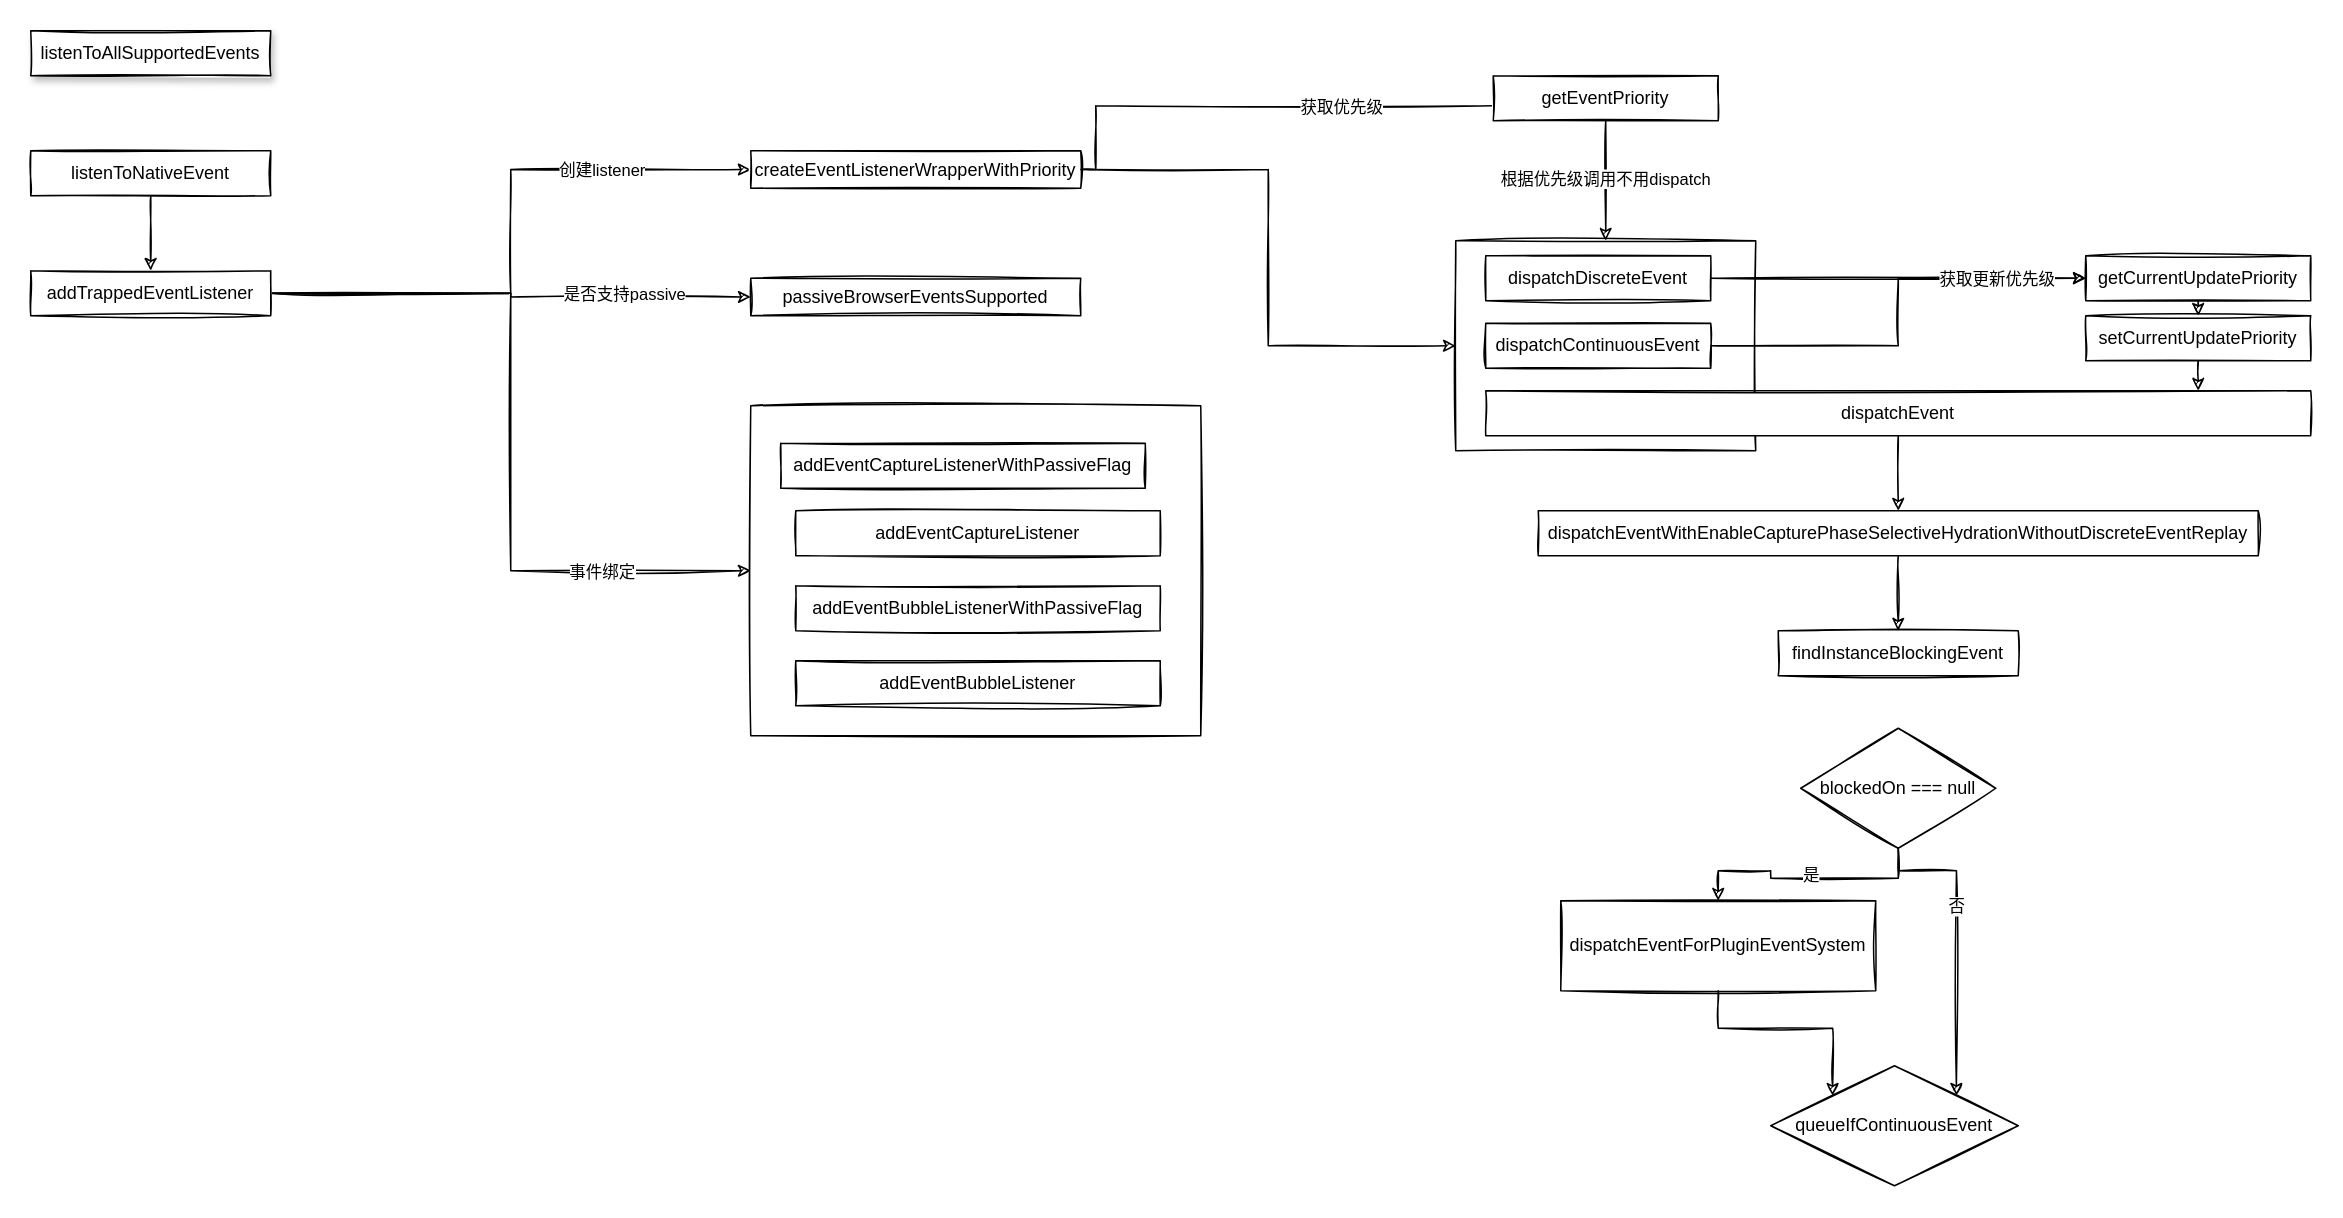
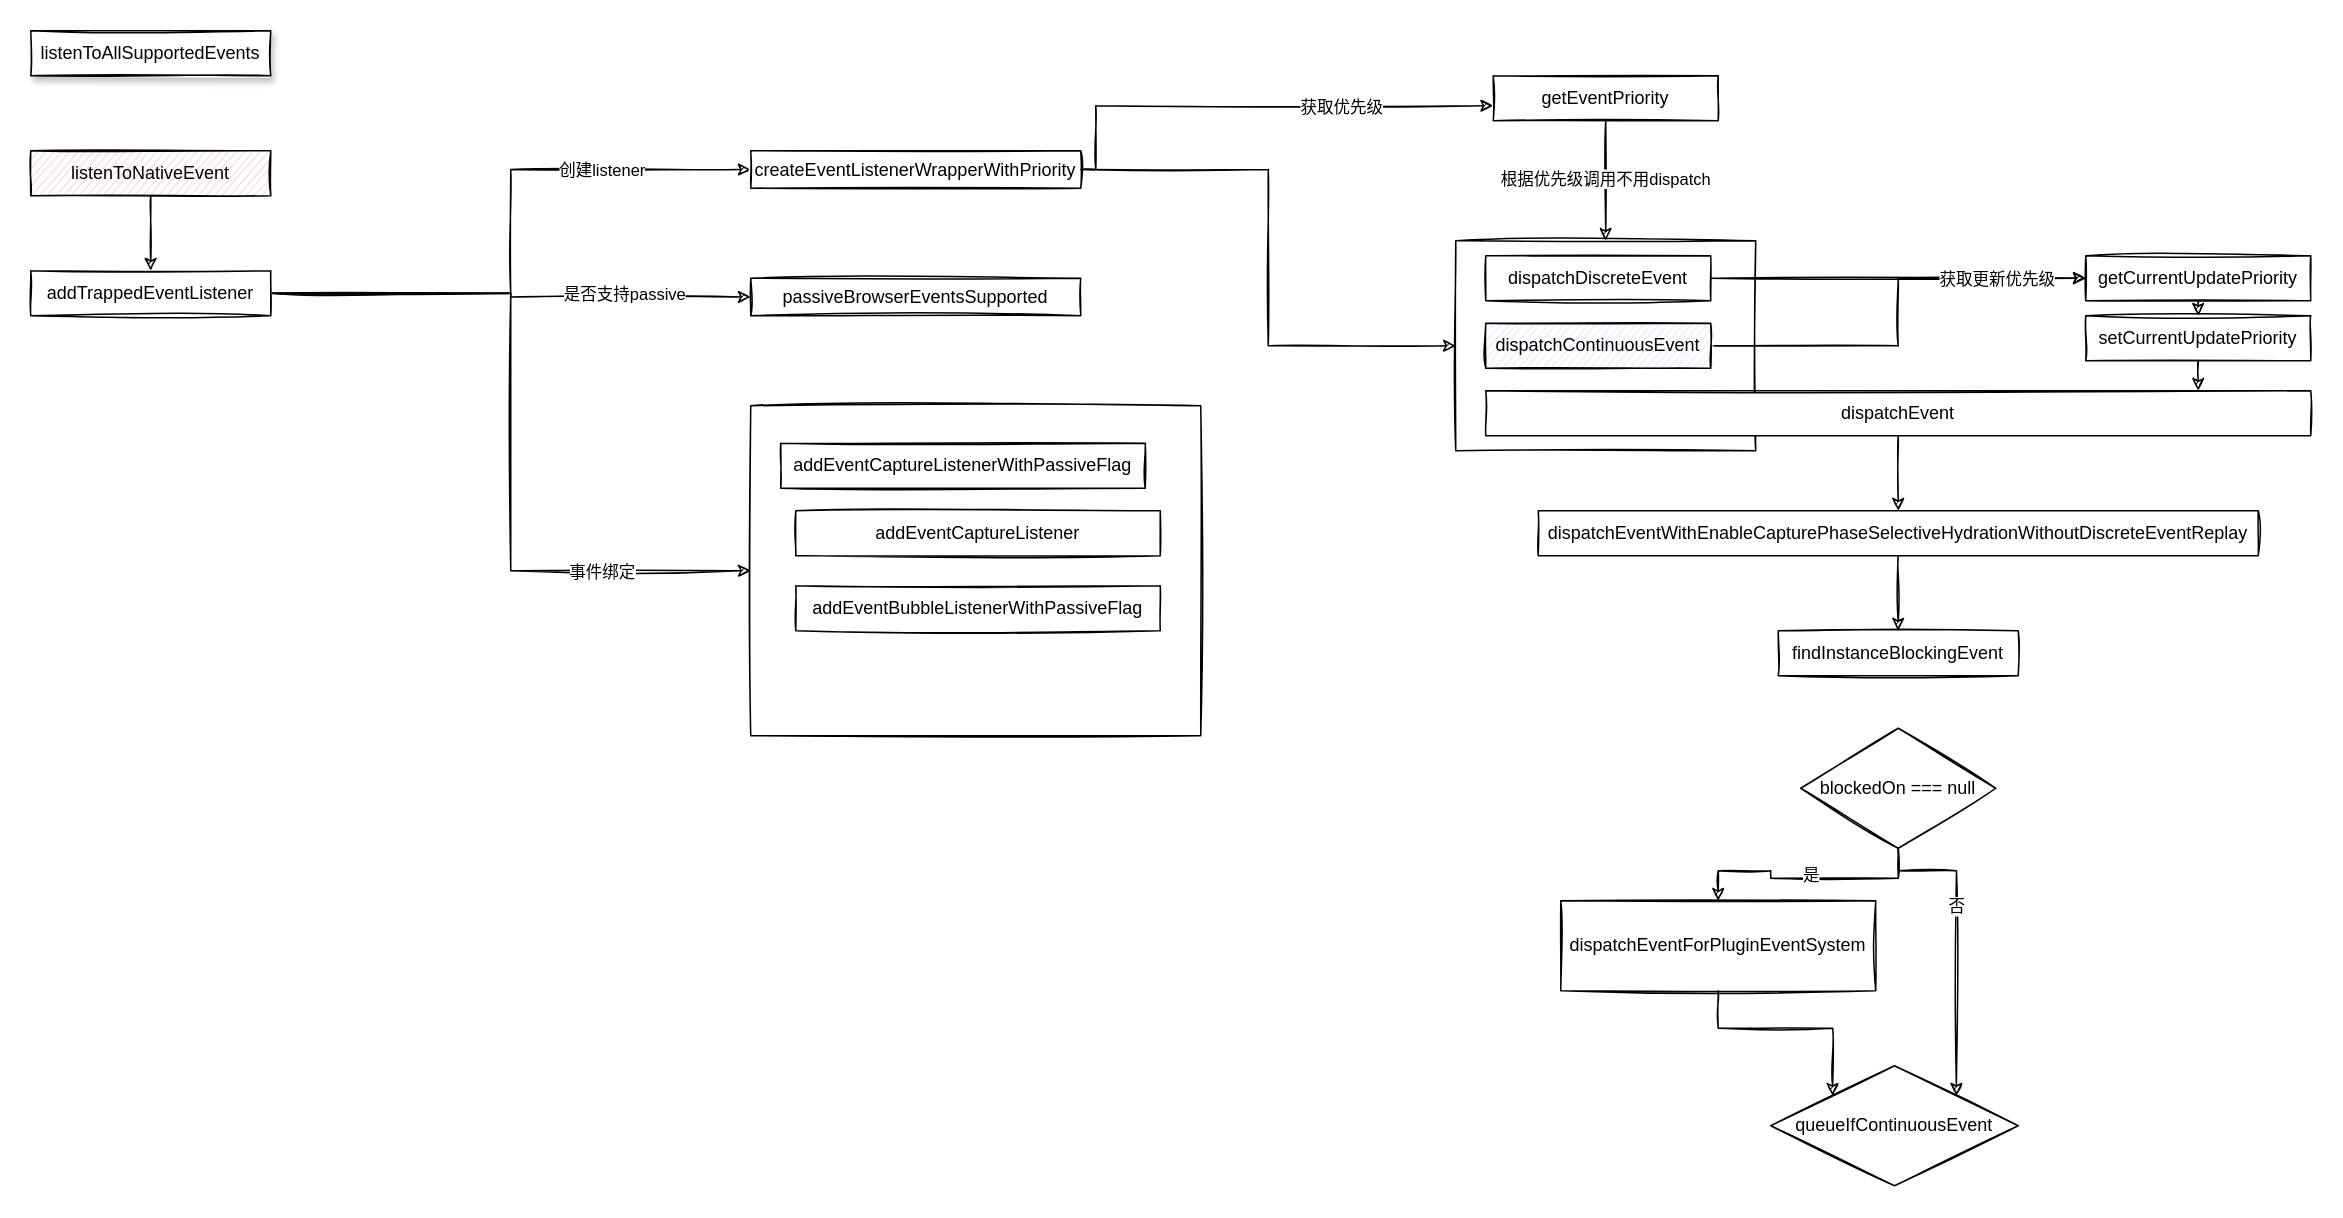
edge "getEventPriority" -- "createEventListenerWrapperWithPriority": arrowhead none -> classic
node "listenToNativeEvent": fillcolor #ffffff -> #f8cecc
node "dispatchContinuousEvent": fillcolor #ffffff -> #dae8fc
node "addEventBubbleListener": removed
